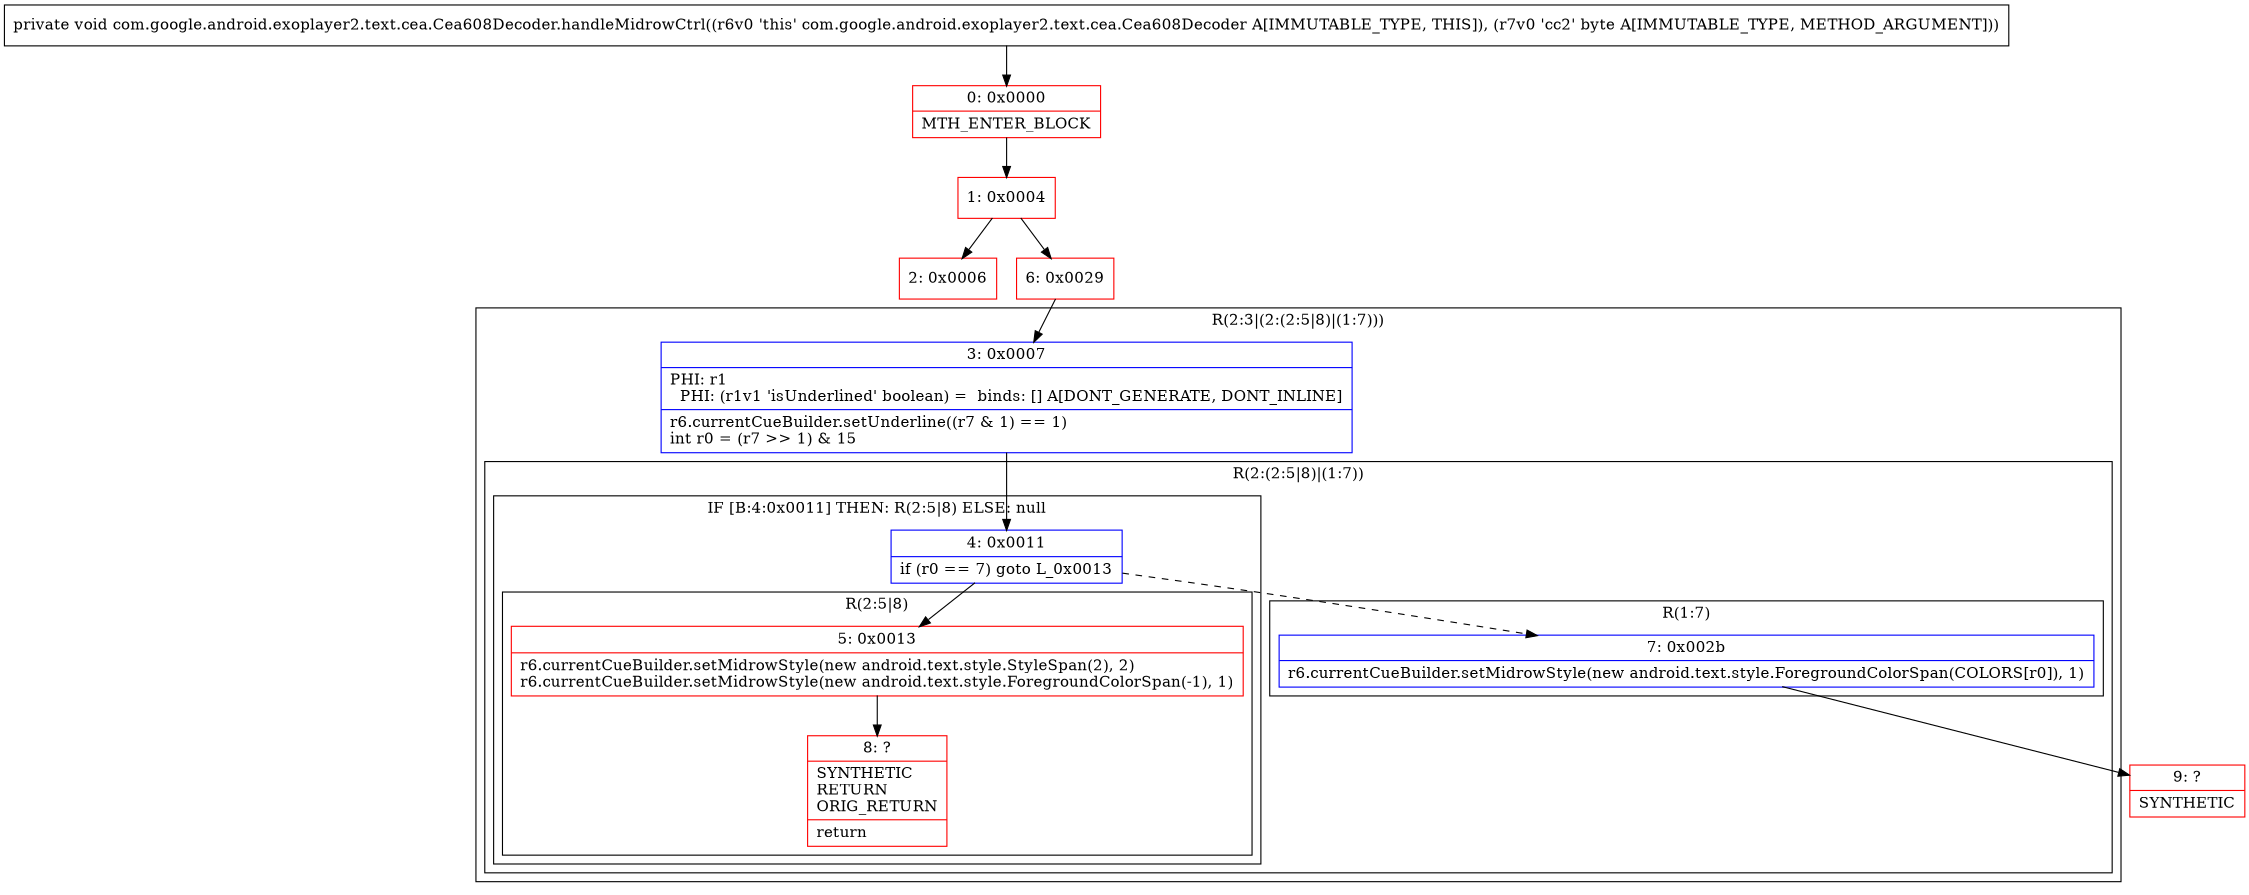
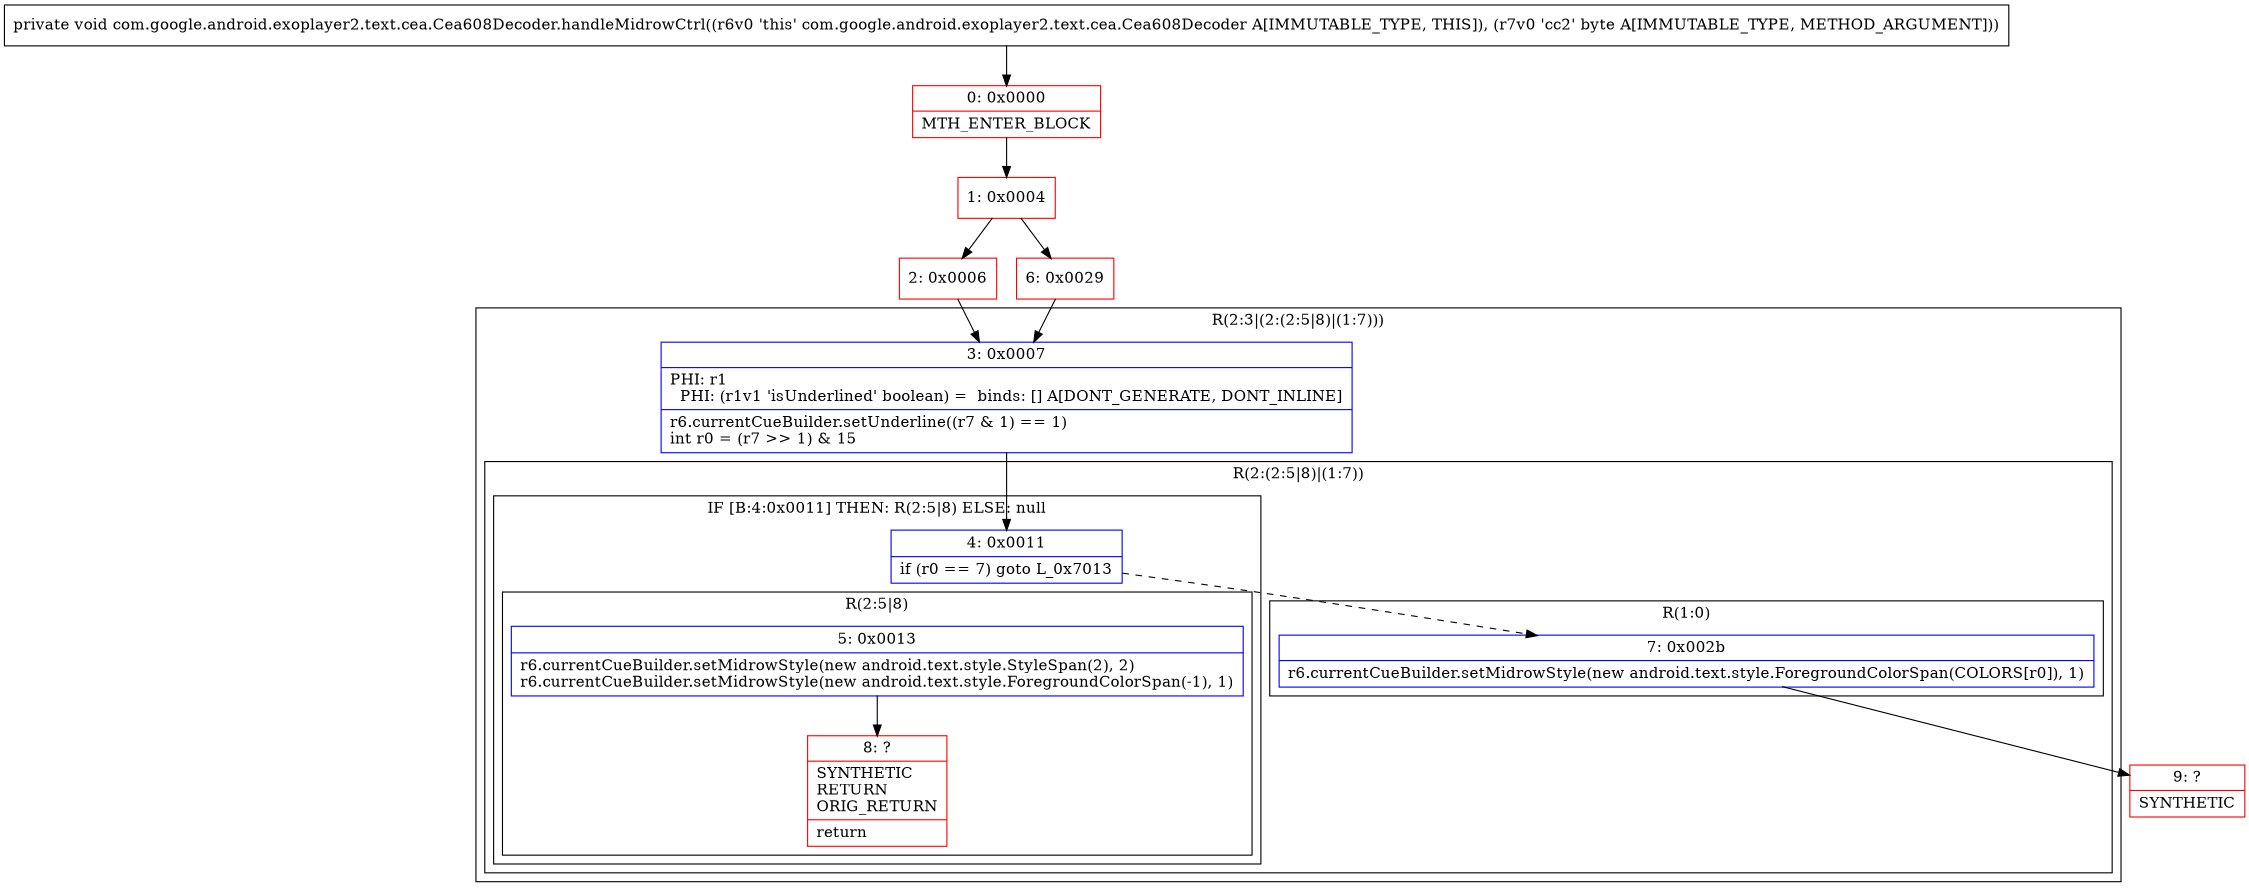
edge "2: 0x0006" -> "3: 0x0007": added
node "4: 0x0011": text "if (r0 == 7) goto L_0x0013" -> "if (r0 == 7) goto L_0x7013"
edge "4: 0x0011" -> "5: 0x0013": removed
cluster "R(1:7)": label "R(1:7)" -> "R(1:0)"
node "5: 0x0013": color red -> blue
